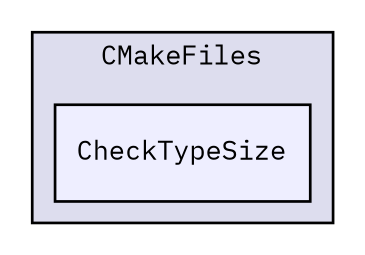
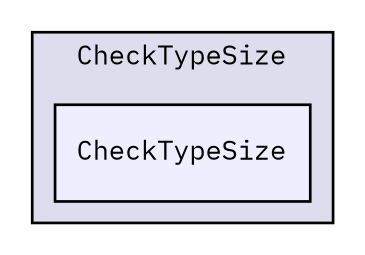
cluster "CMakeFiles": label "CMakeFiles" -> "CheckTypeSize"
